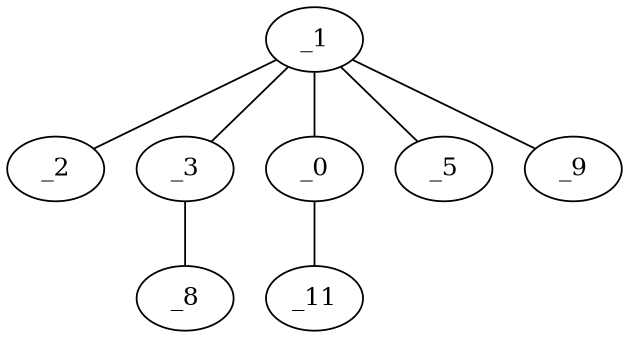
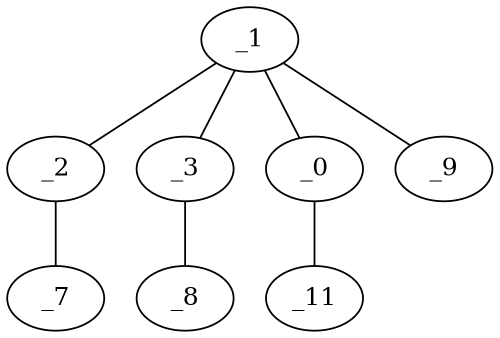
node "_5": removed
node "_7": added
